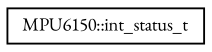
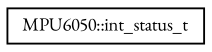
node "MPU6150::int_status_t": label "MPU6150::int_status_t" -> "MPU6050::int_status_t"
